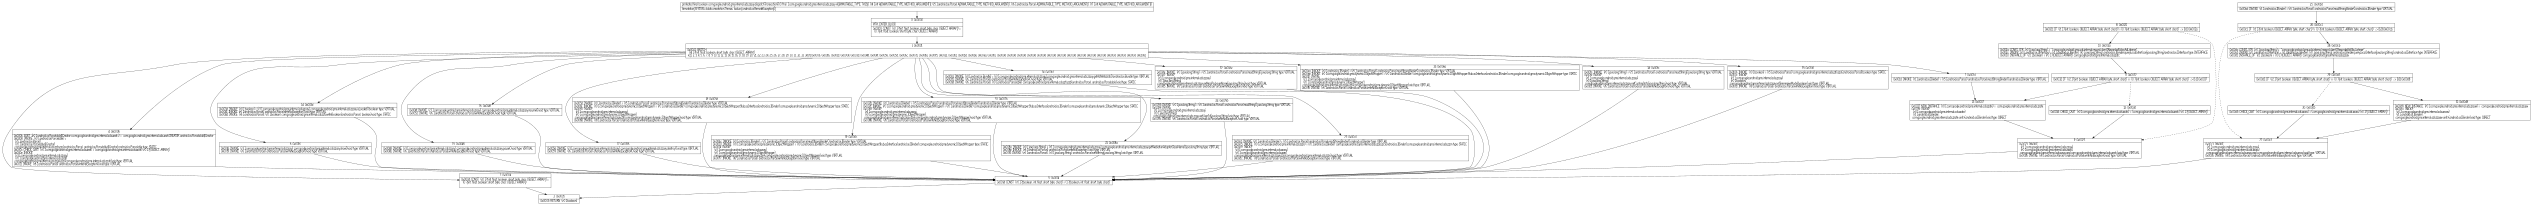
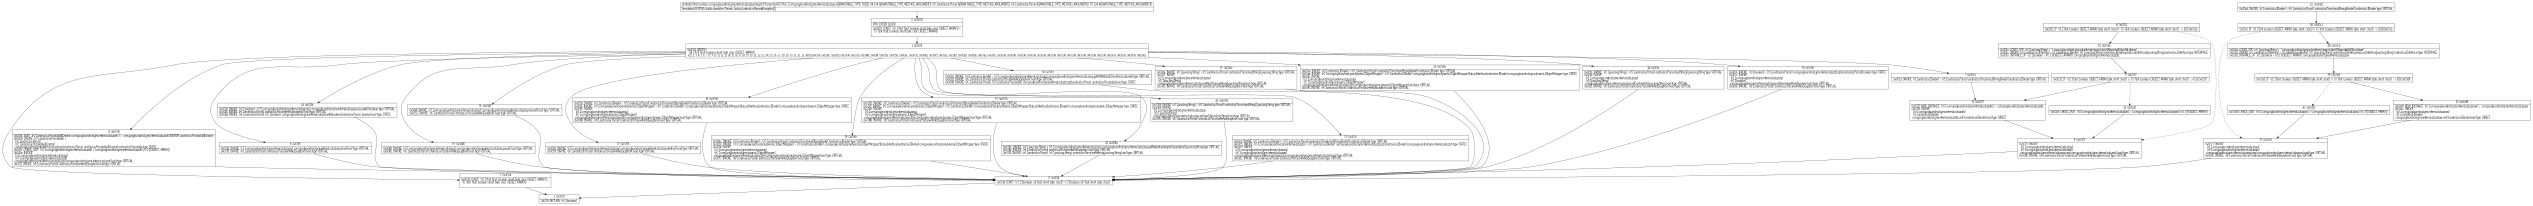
node "3: 0x0005": text "0x0005: RETURN  (r0 I:boolean)" -> "0x1005: RETURN  (r0 I:boolean)"
